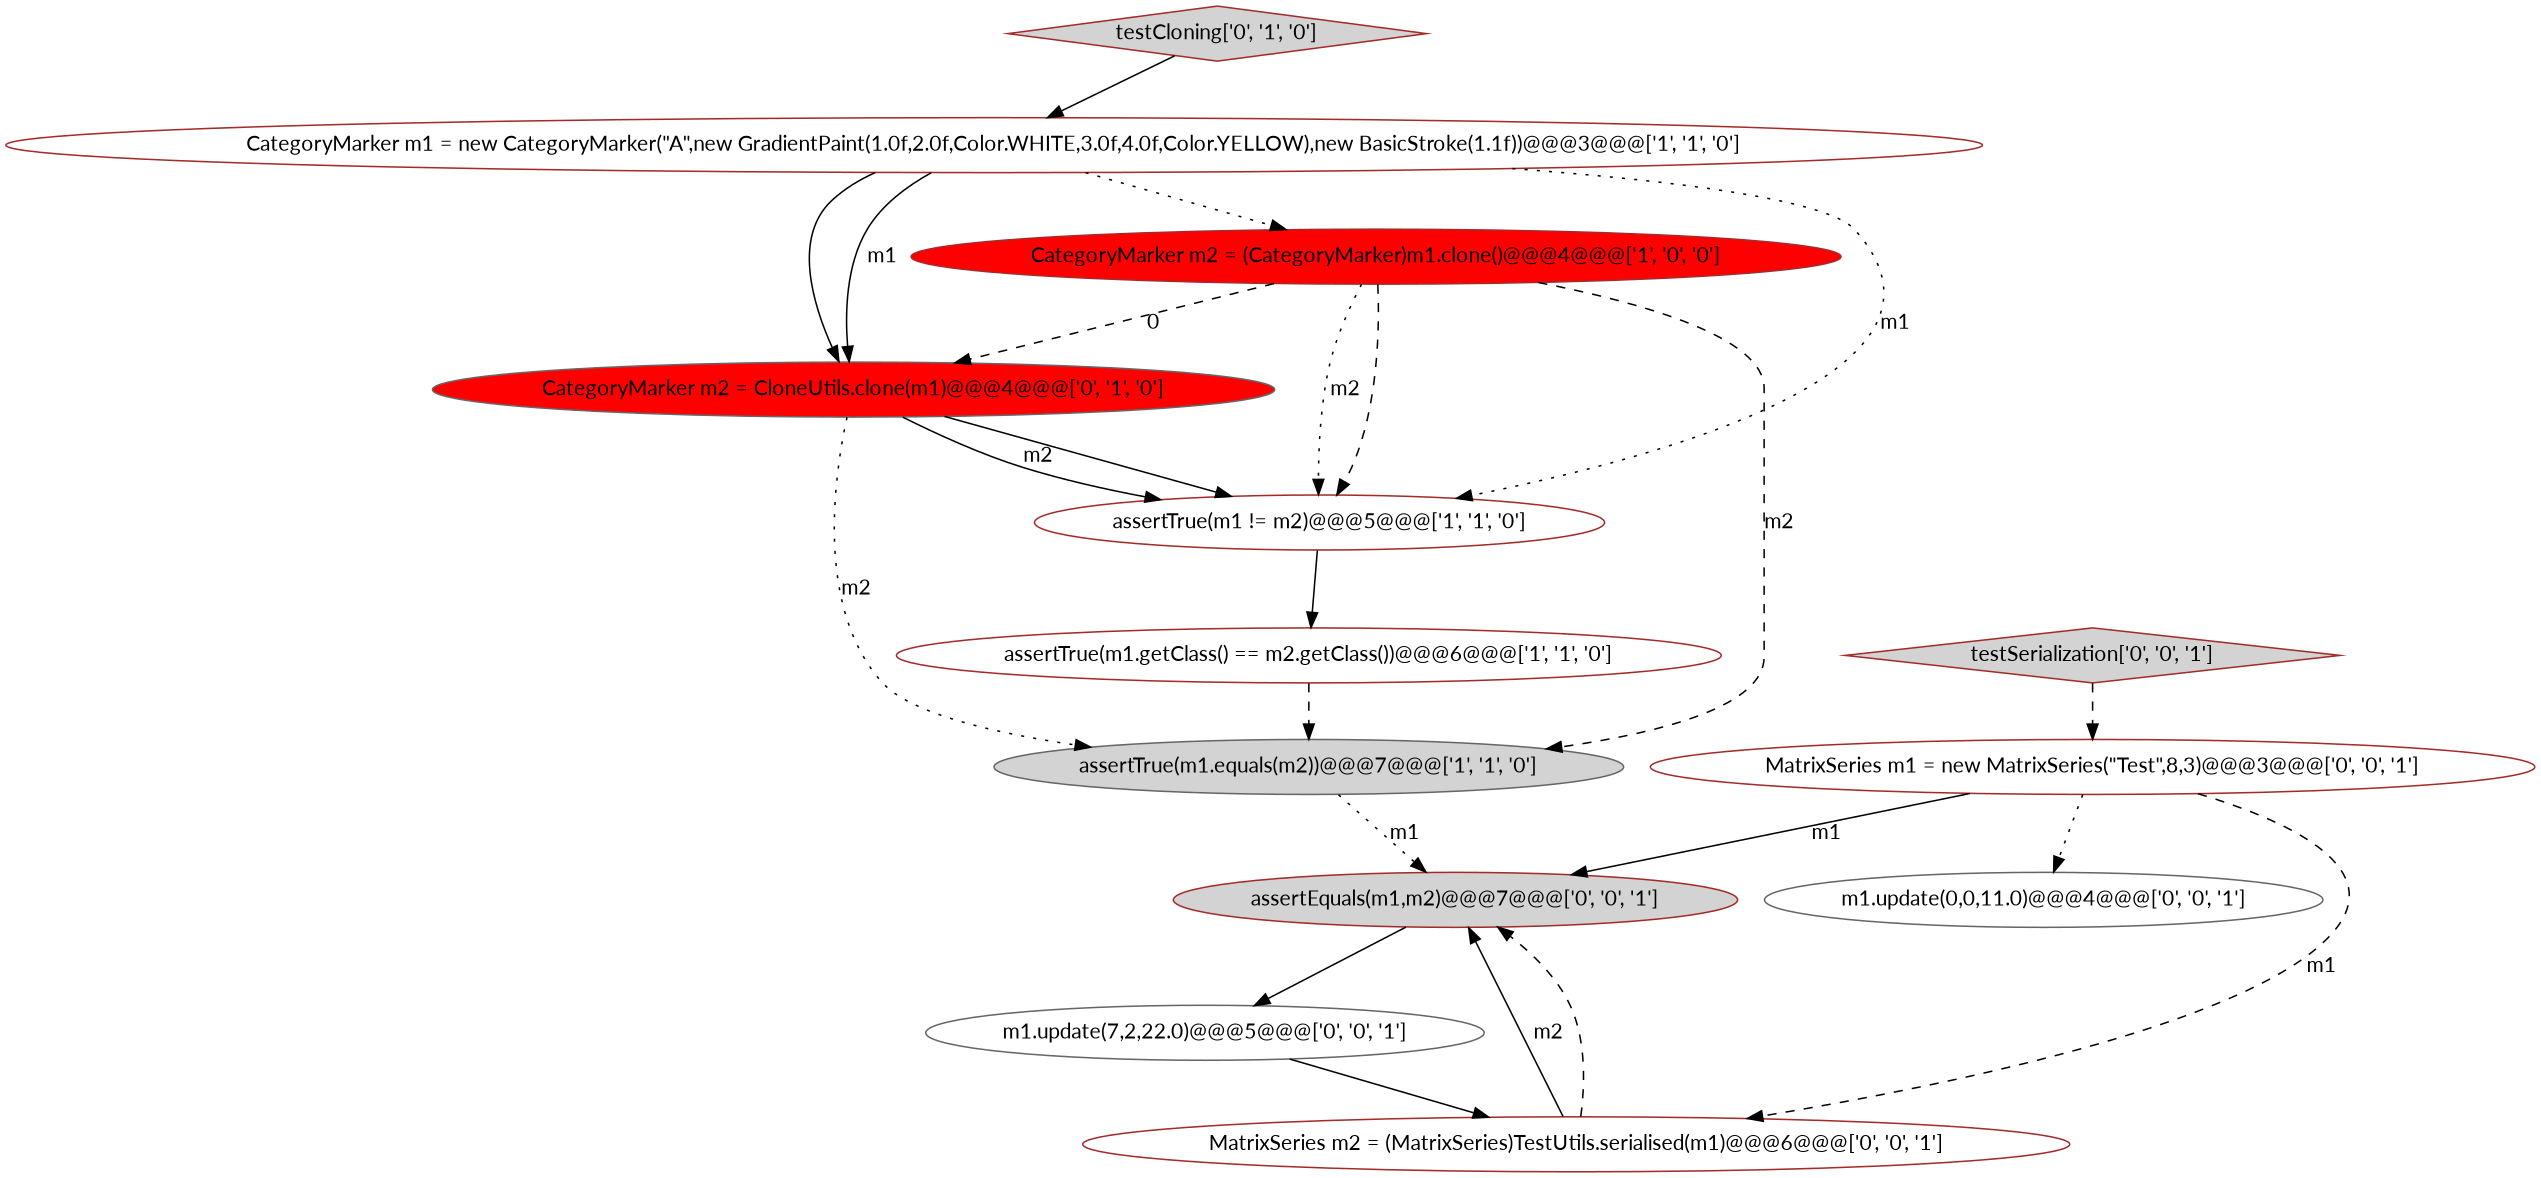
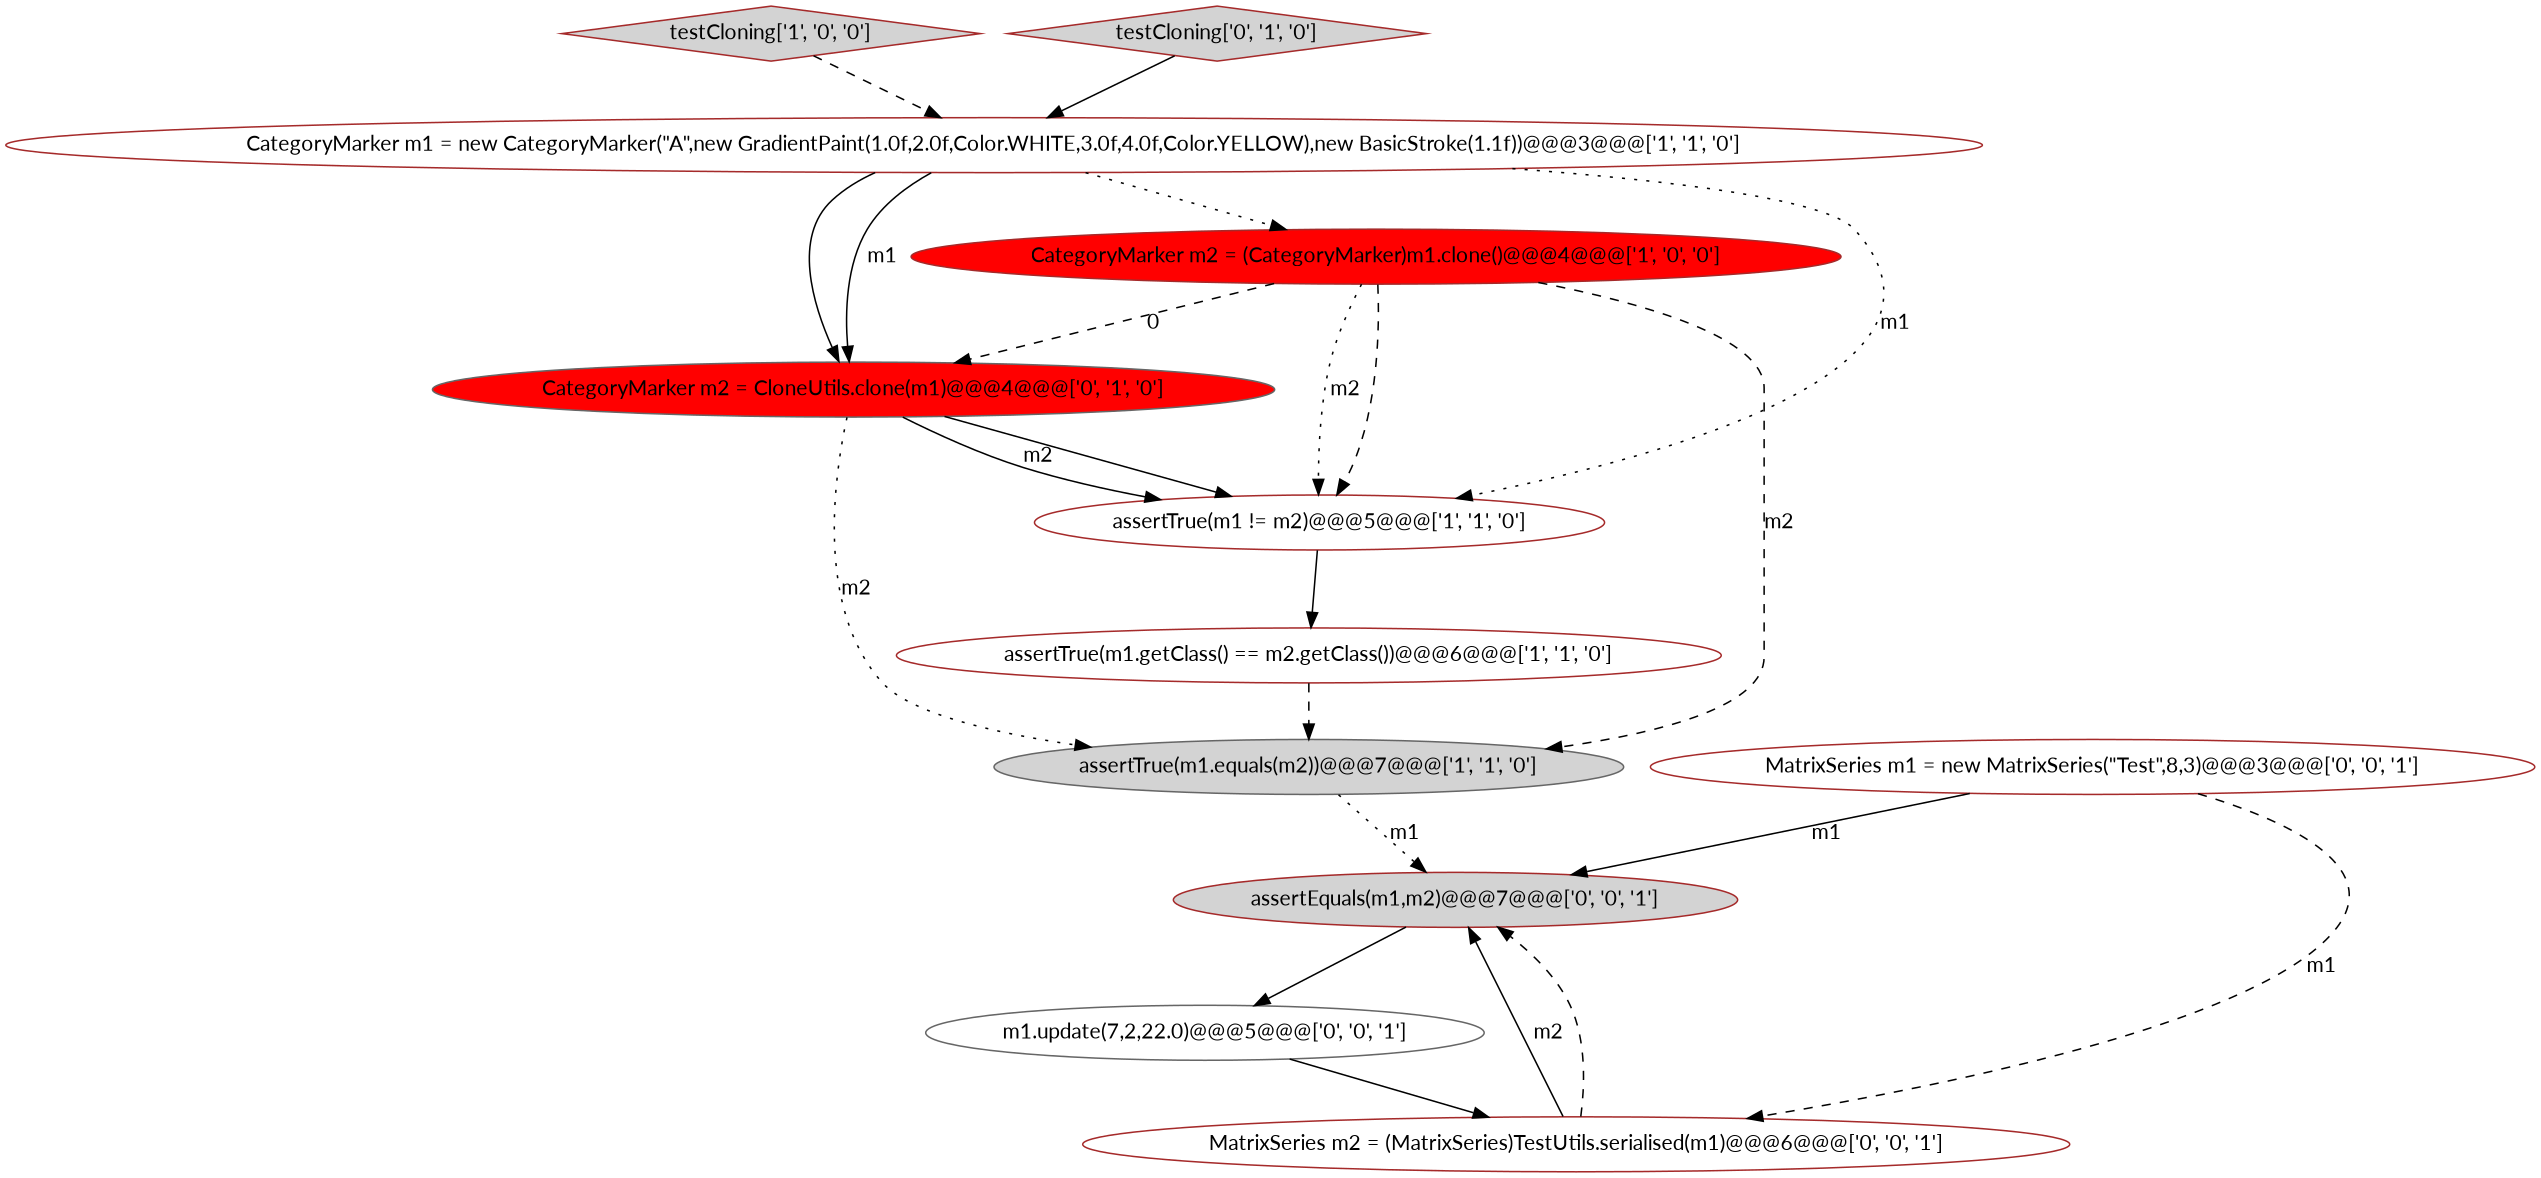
node "testCloning['1', '0', '0']": added
node "testSerialization['0', '0', '1']": removed
node "m1.update(0,0,11.0)@@@4@@@['0', '0', '1']": removed
